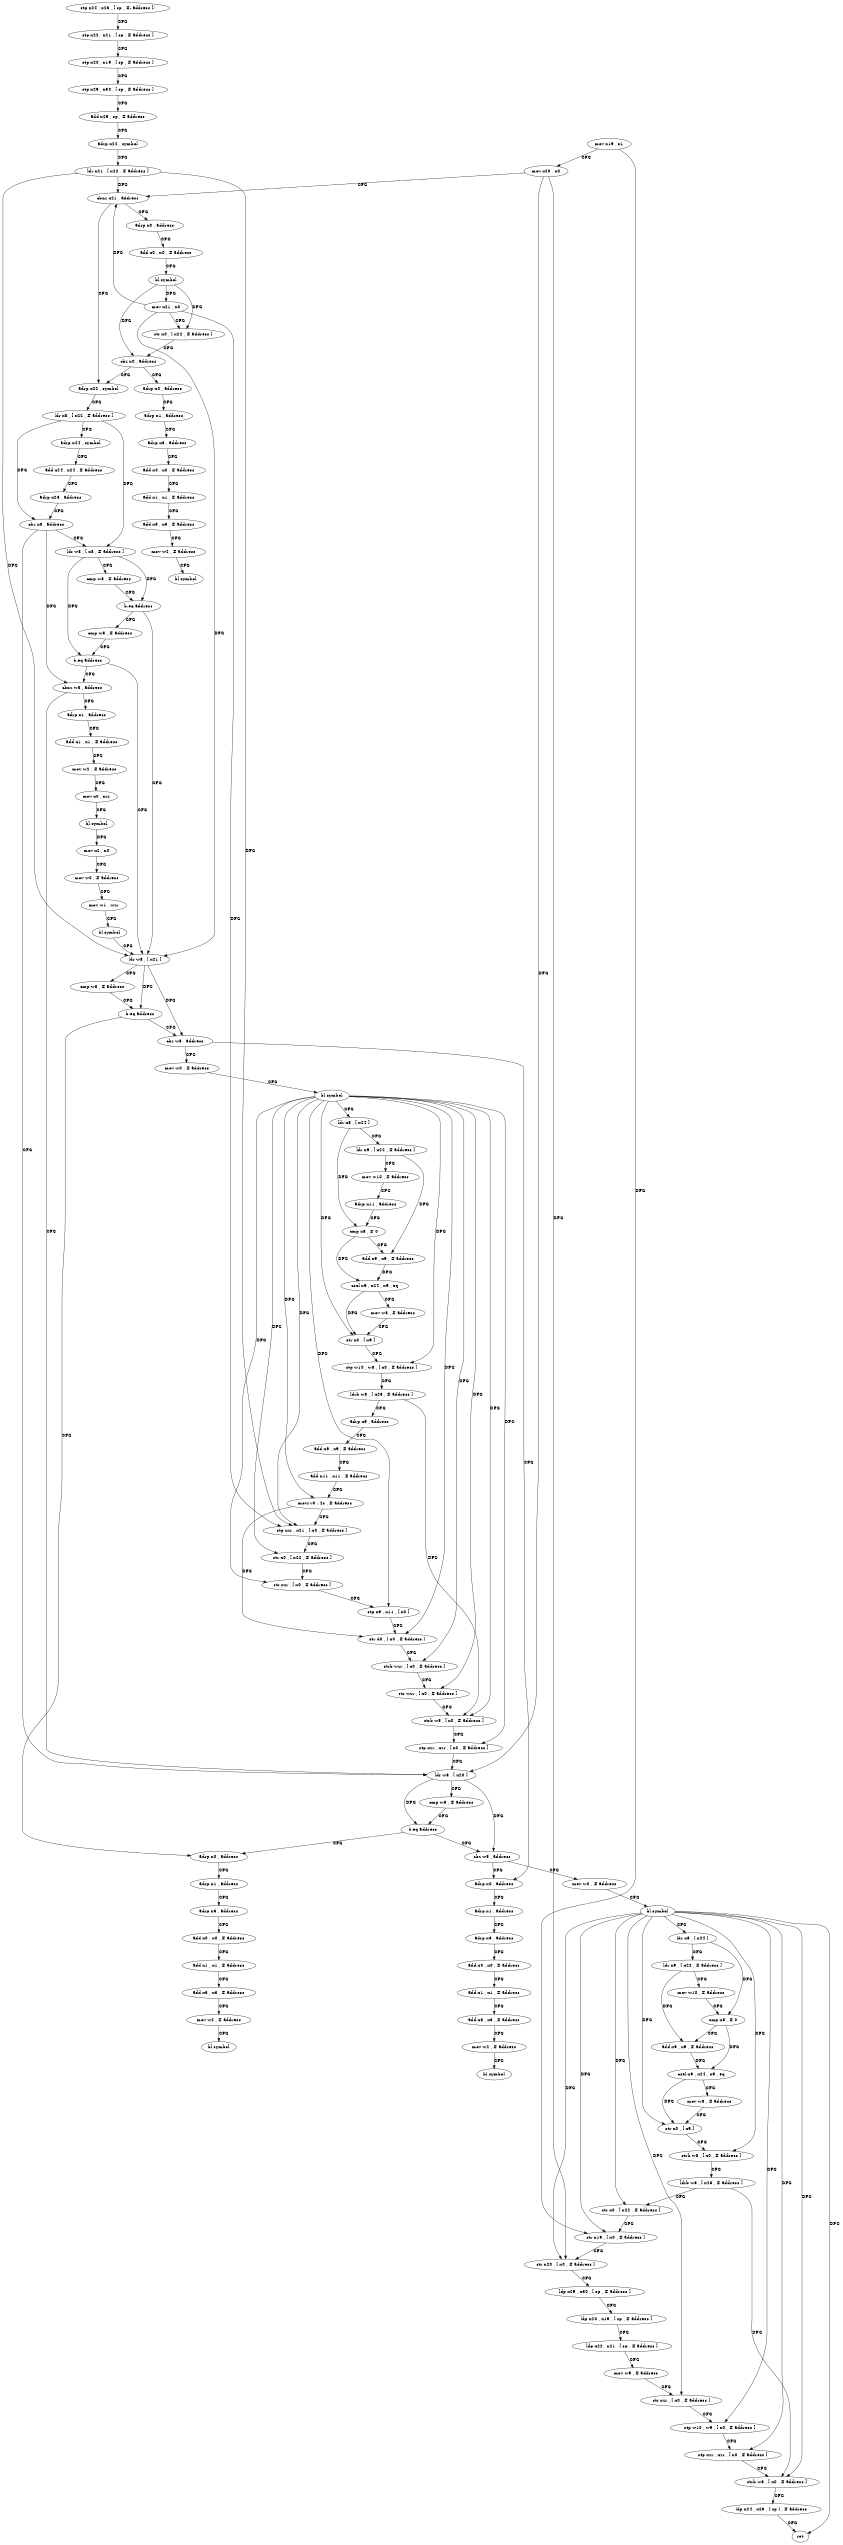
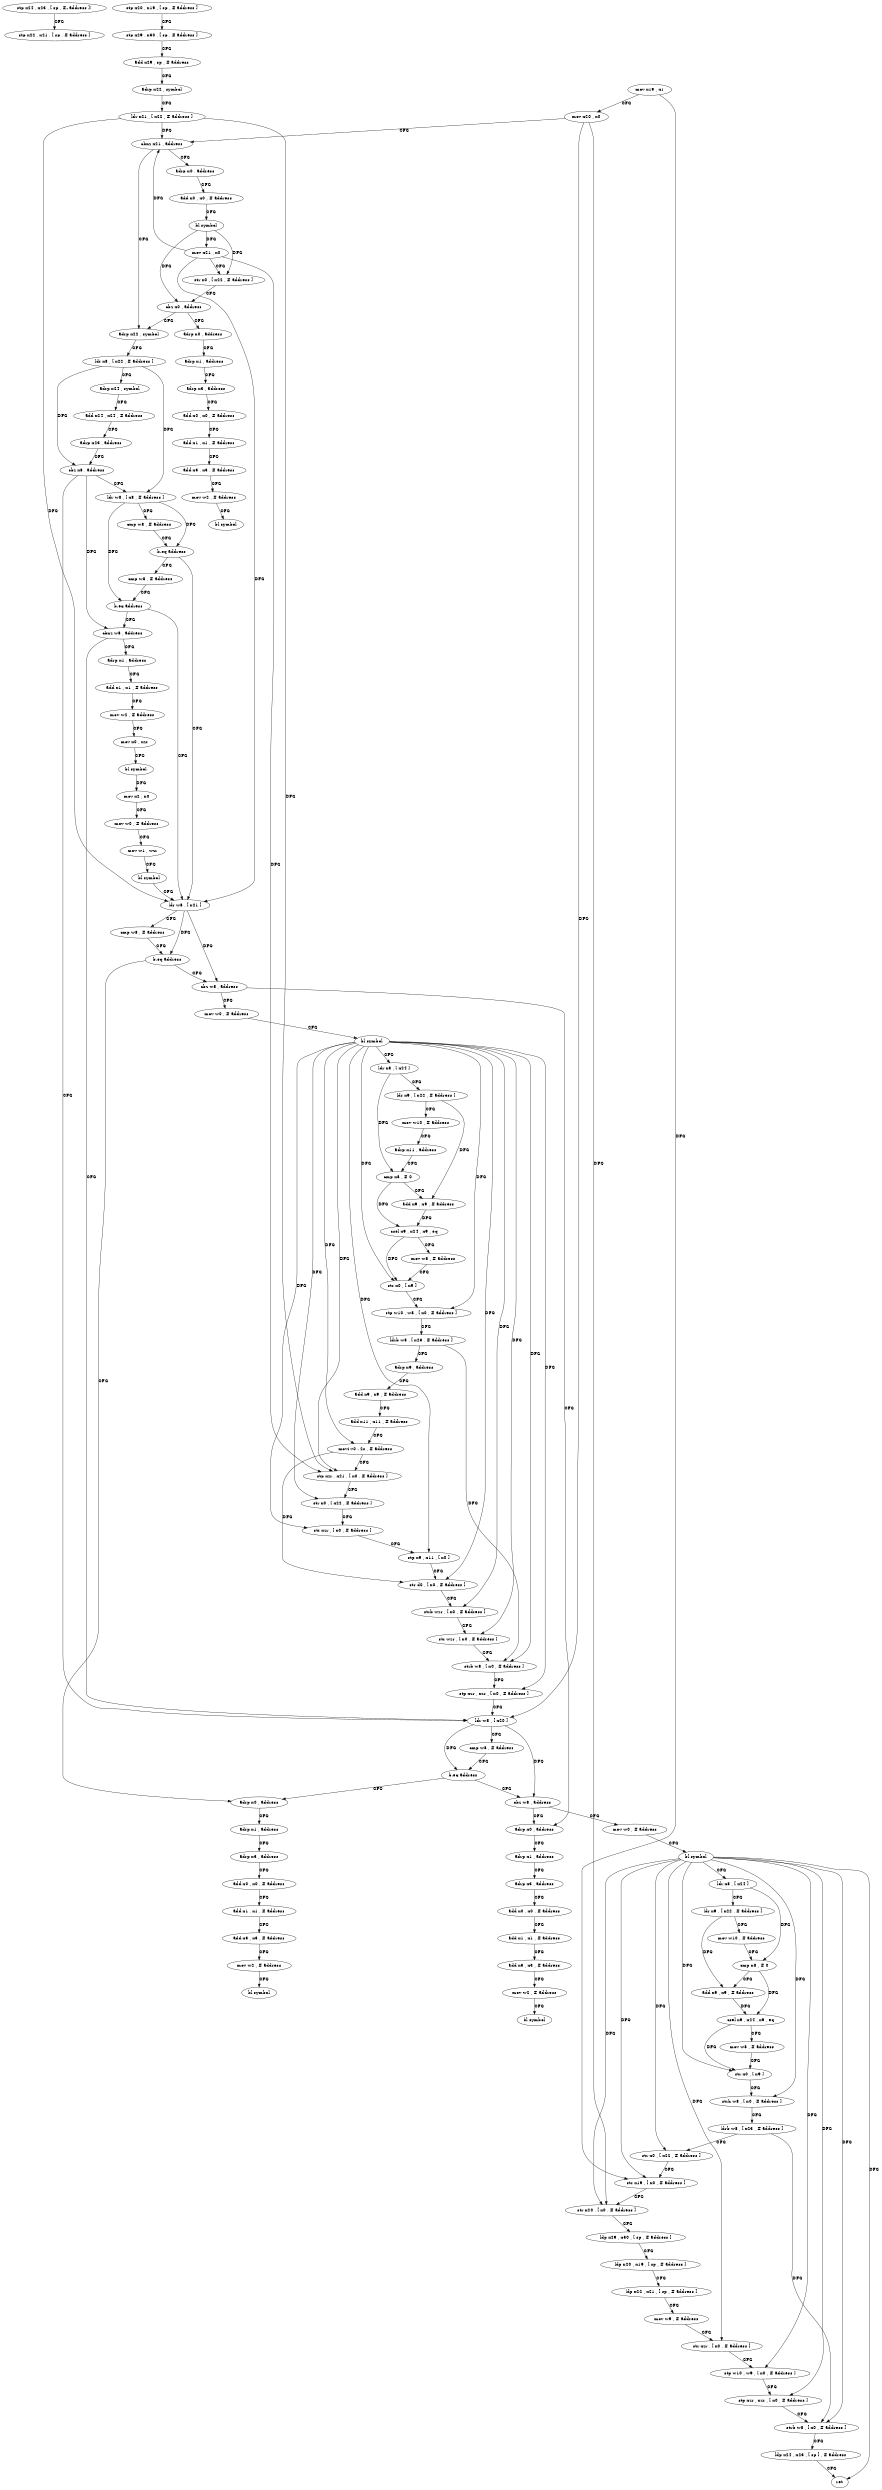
edge "stp x22 , x21 , [ sp , # address ]" -> "stp x20 , x19 , [ sp , # address ]": removed, label "CFG"
